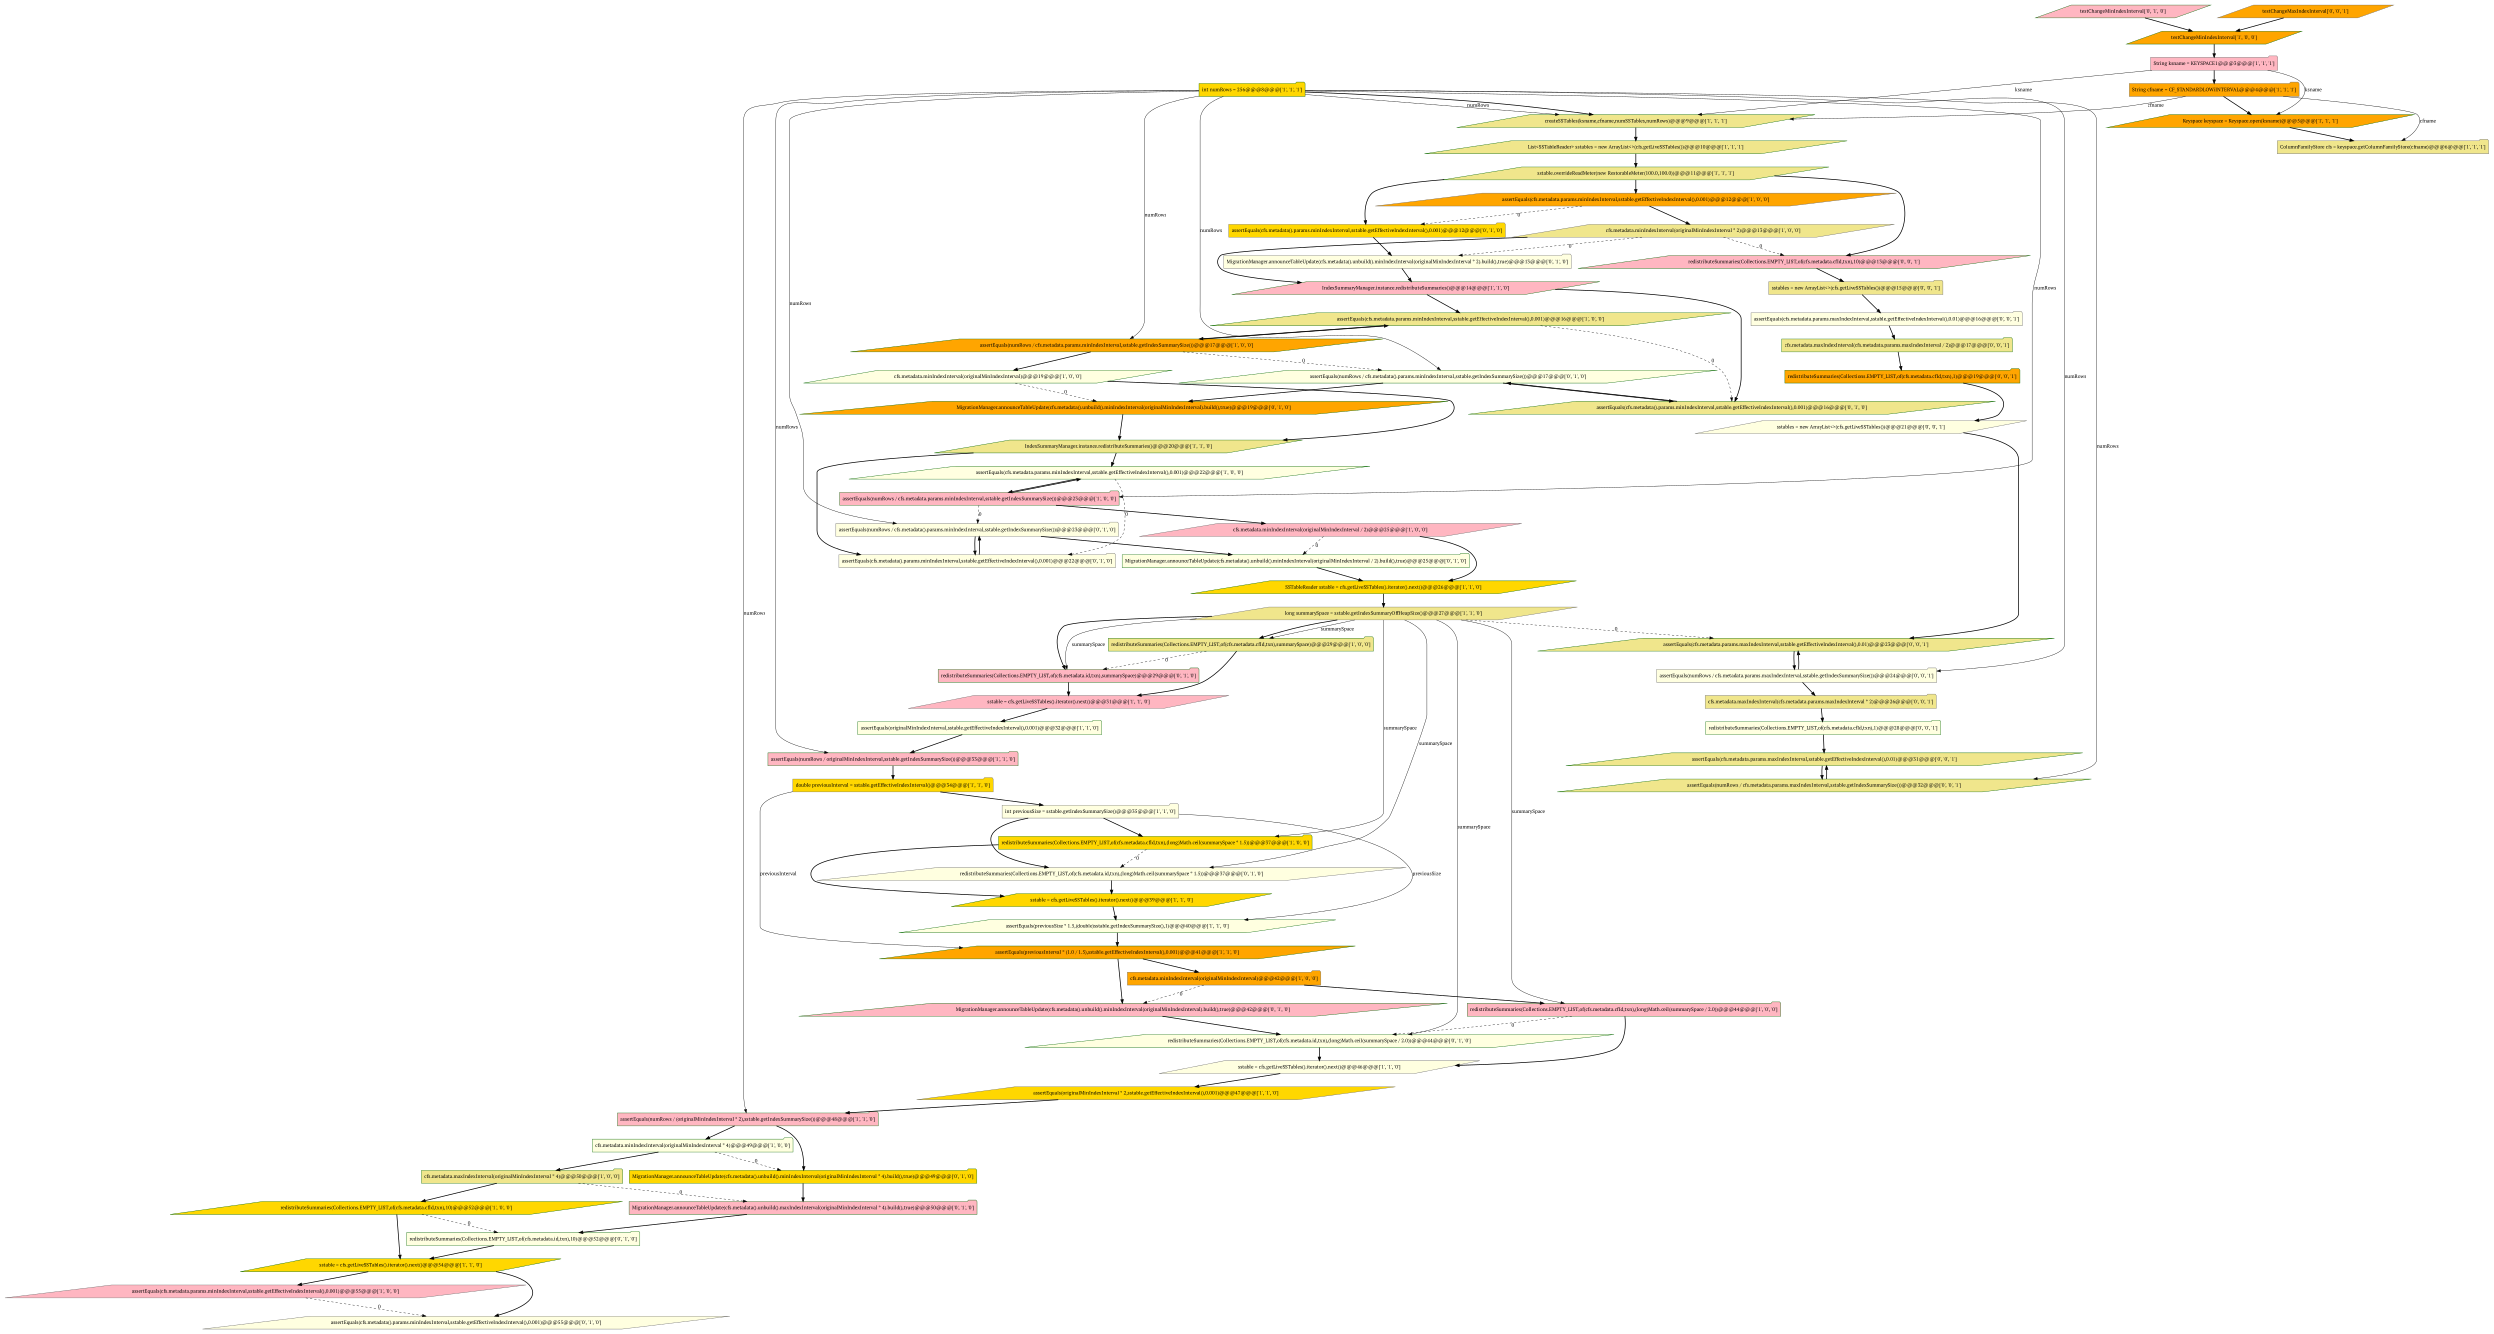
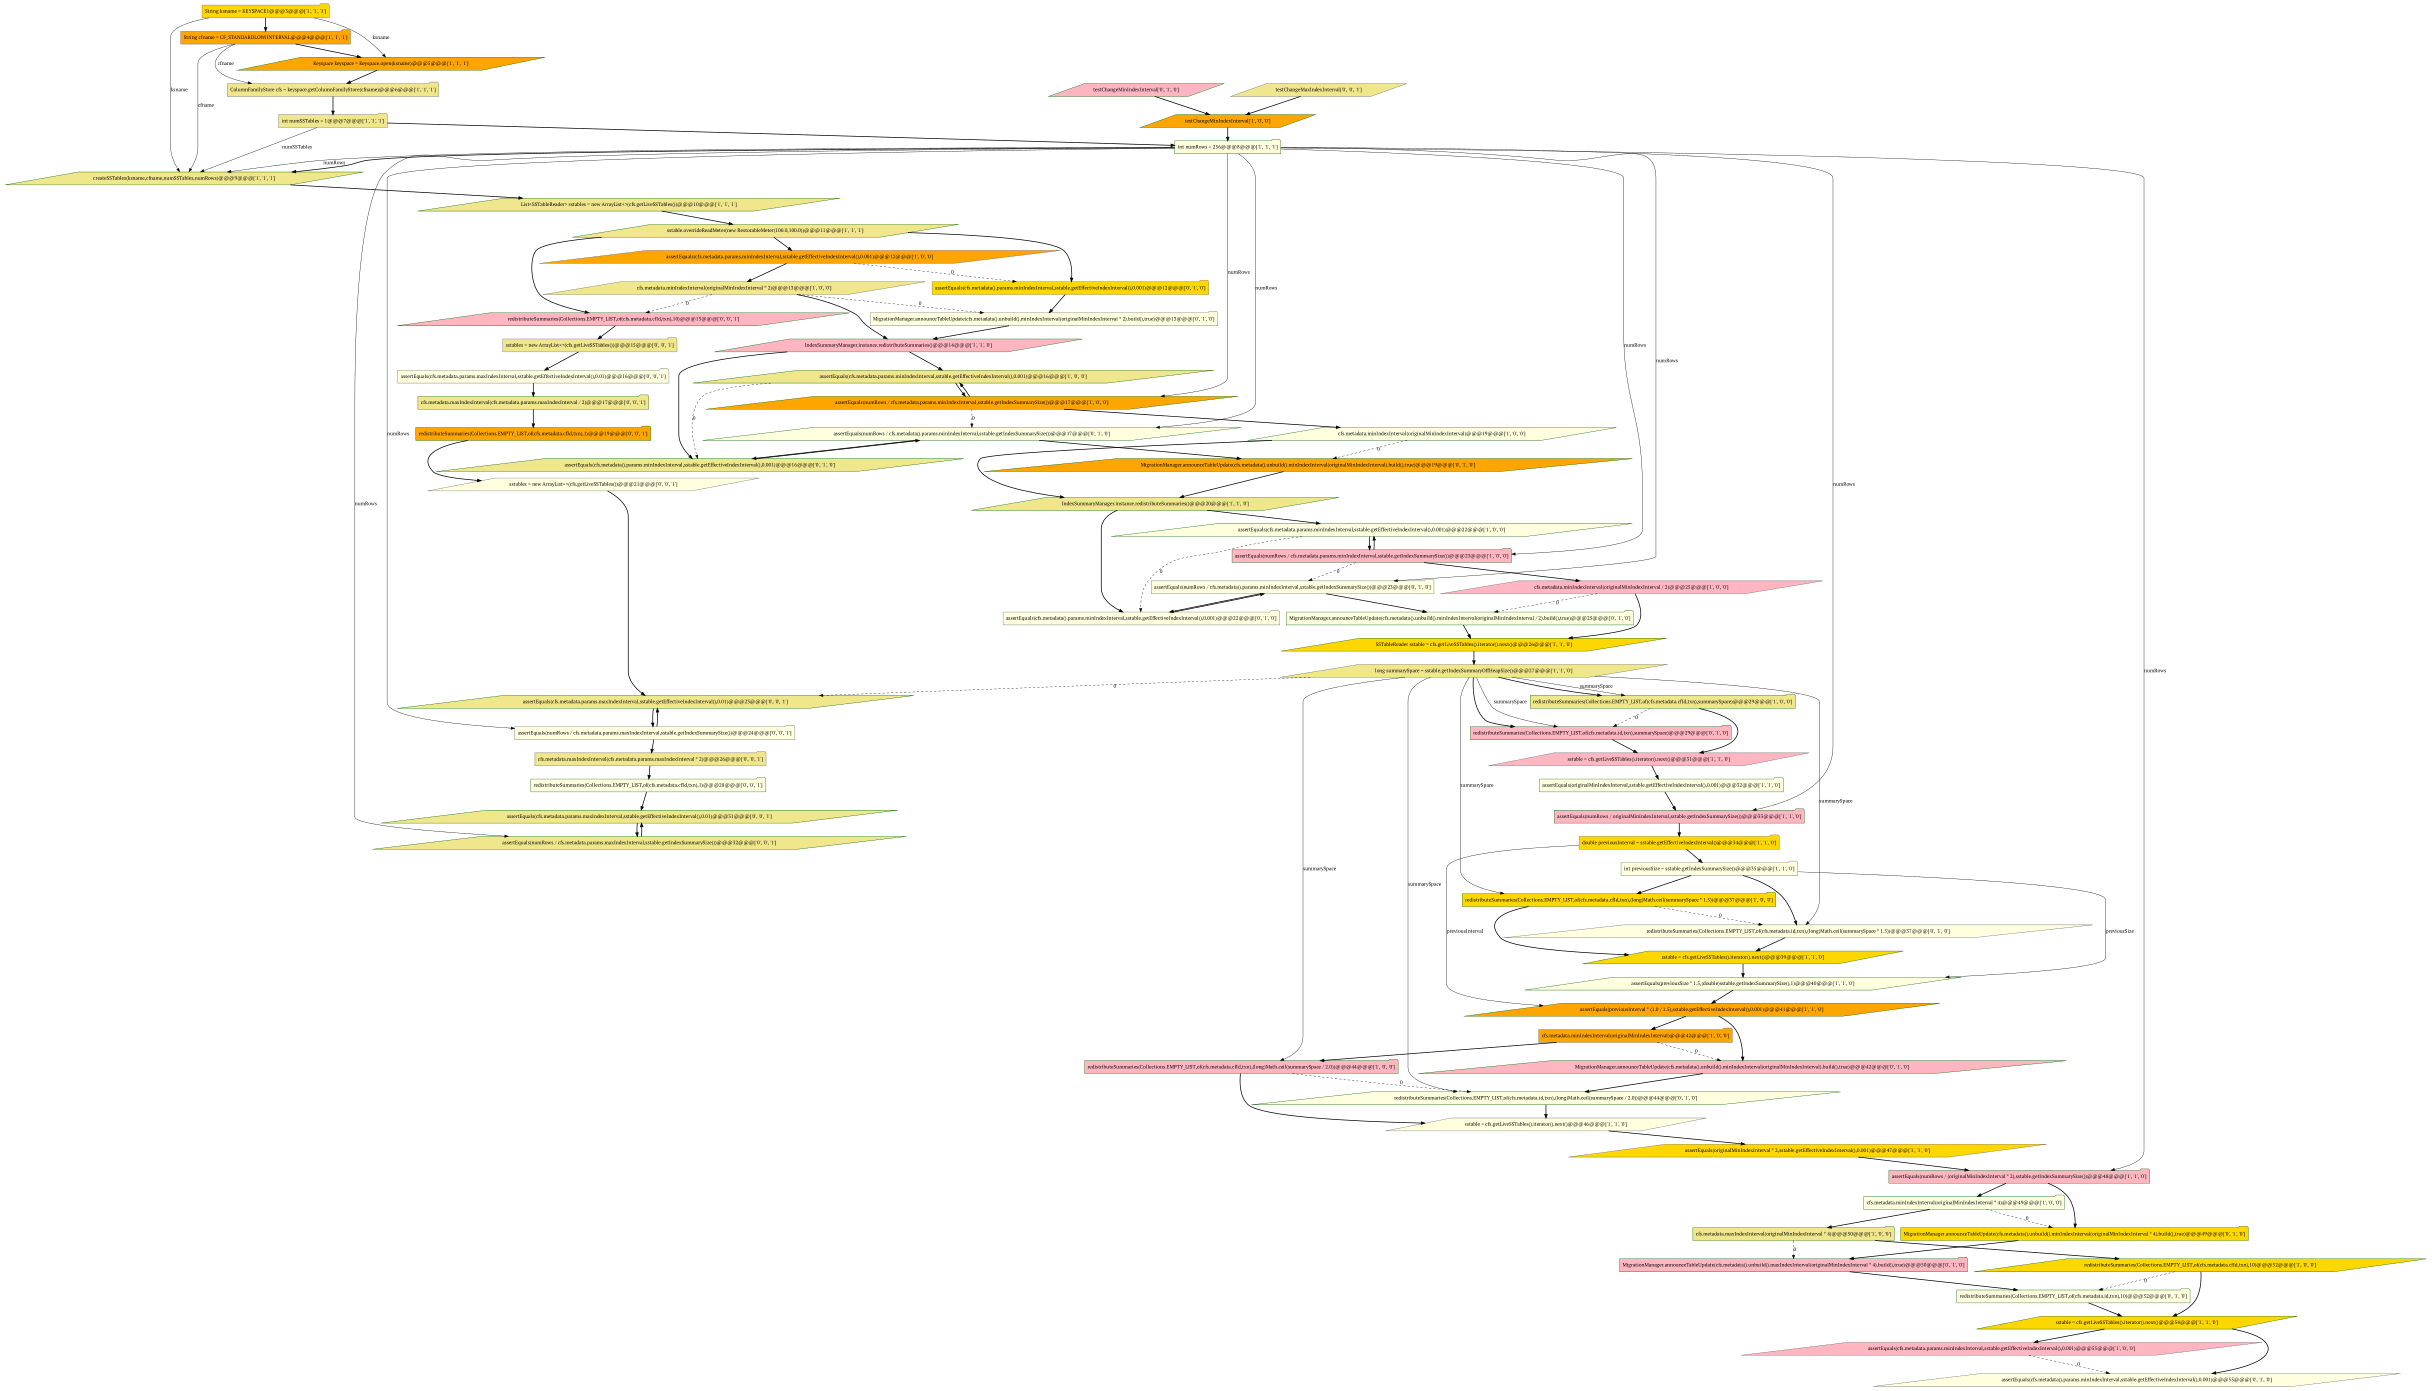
node "testChangeMaxIndexInterval['0', '0', '1']": fillcolor orange -> khaki
edge "testChangeMinIndexInterval['1', '0', '0']" -> "String ksname = KEYSPACE1@@@3@@@['1', '1', '1']": now "testChangeMinIndexInterval['1', '0', '0']" -> "int numRows = 256@@@8@@@['1', '1', '1']"
node "String ksname = KEYSPACE1@@@3@@@['1', '1', '1']": fillcolor lightpink -> gold
node "int numRows = 256@@@8@@@['1', '1', '1']": fillcolor gold -> lightyellow
node "int numSSTables = 1@@@7@@@['1', '1', '1']": added
